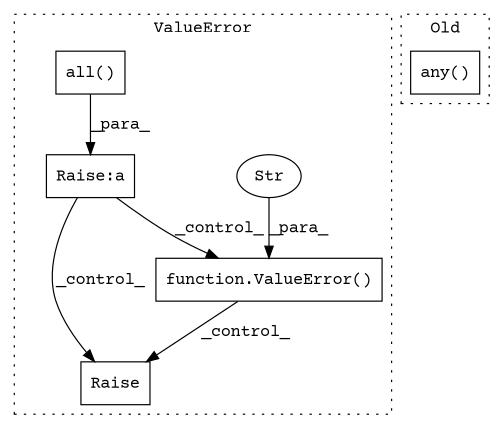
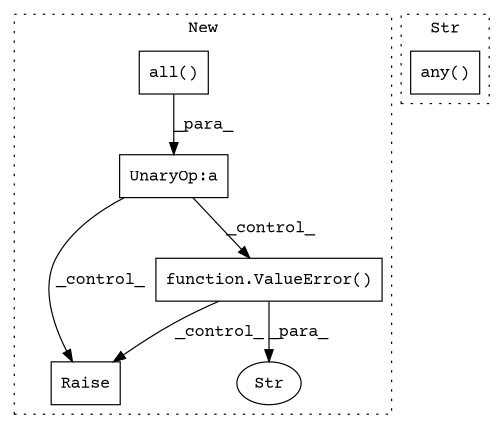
cluster "ValueError": label "ValueError" -> "New"
cluster "Old": label "Old" -> "Str"
node "Raise:a": label "Raise:a" -> "UnaryOp:a"
edge "Str" -> "function.ValueError()": reversed
